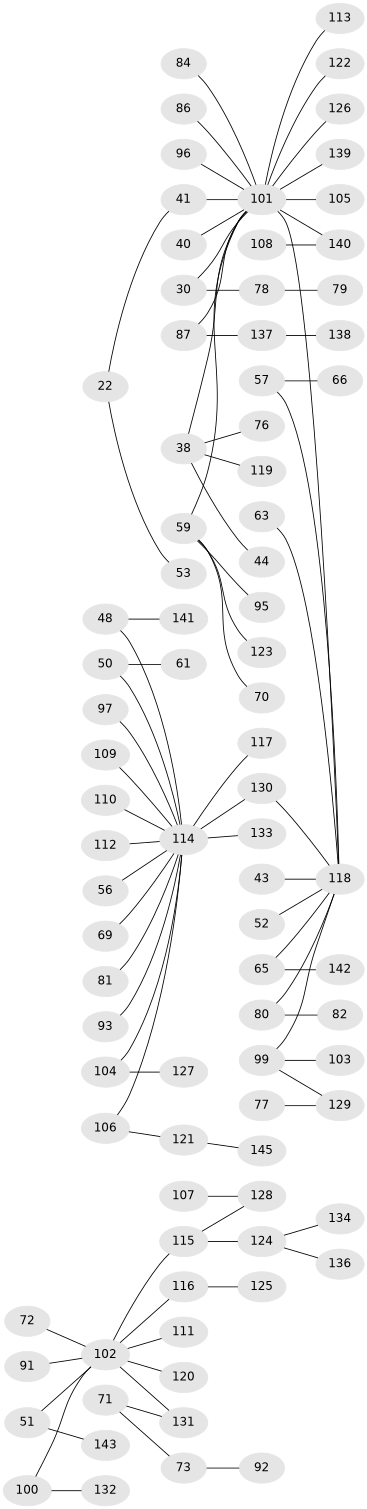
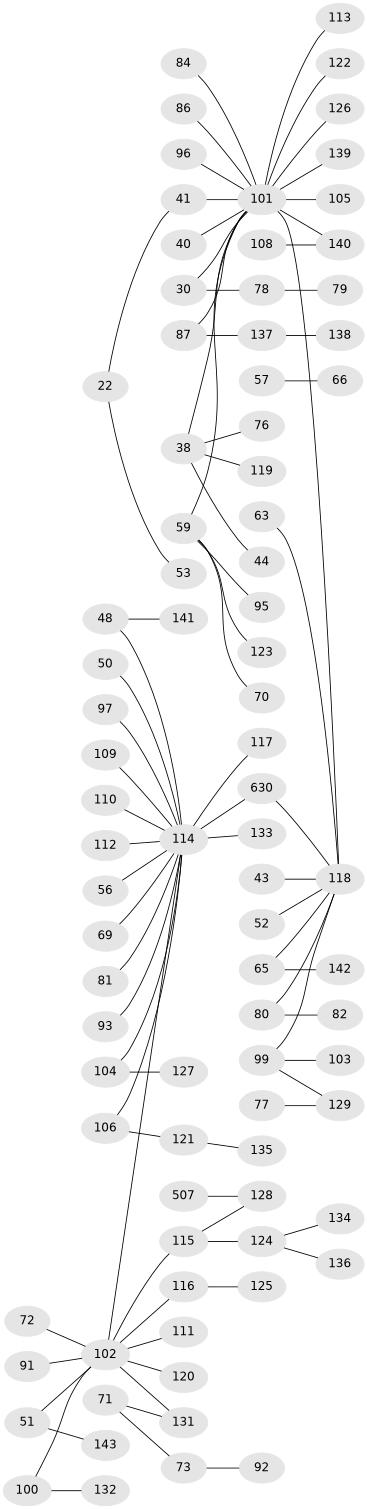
edge "57" -- "118": removed
node "61": removed
node "130": label "130" -> "630"
edge "114" -- "102": added
node "145": label "145" -> "135"
node "107": label "107" -> "507"
